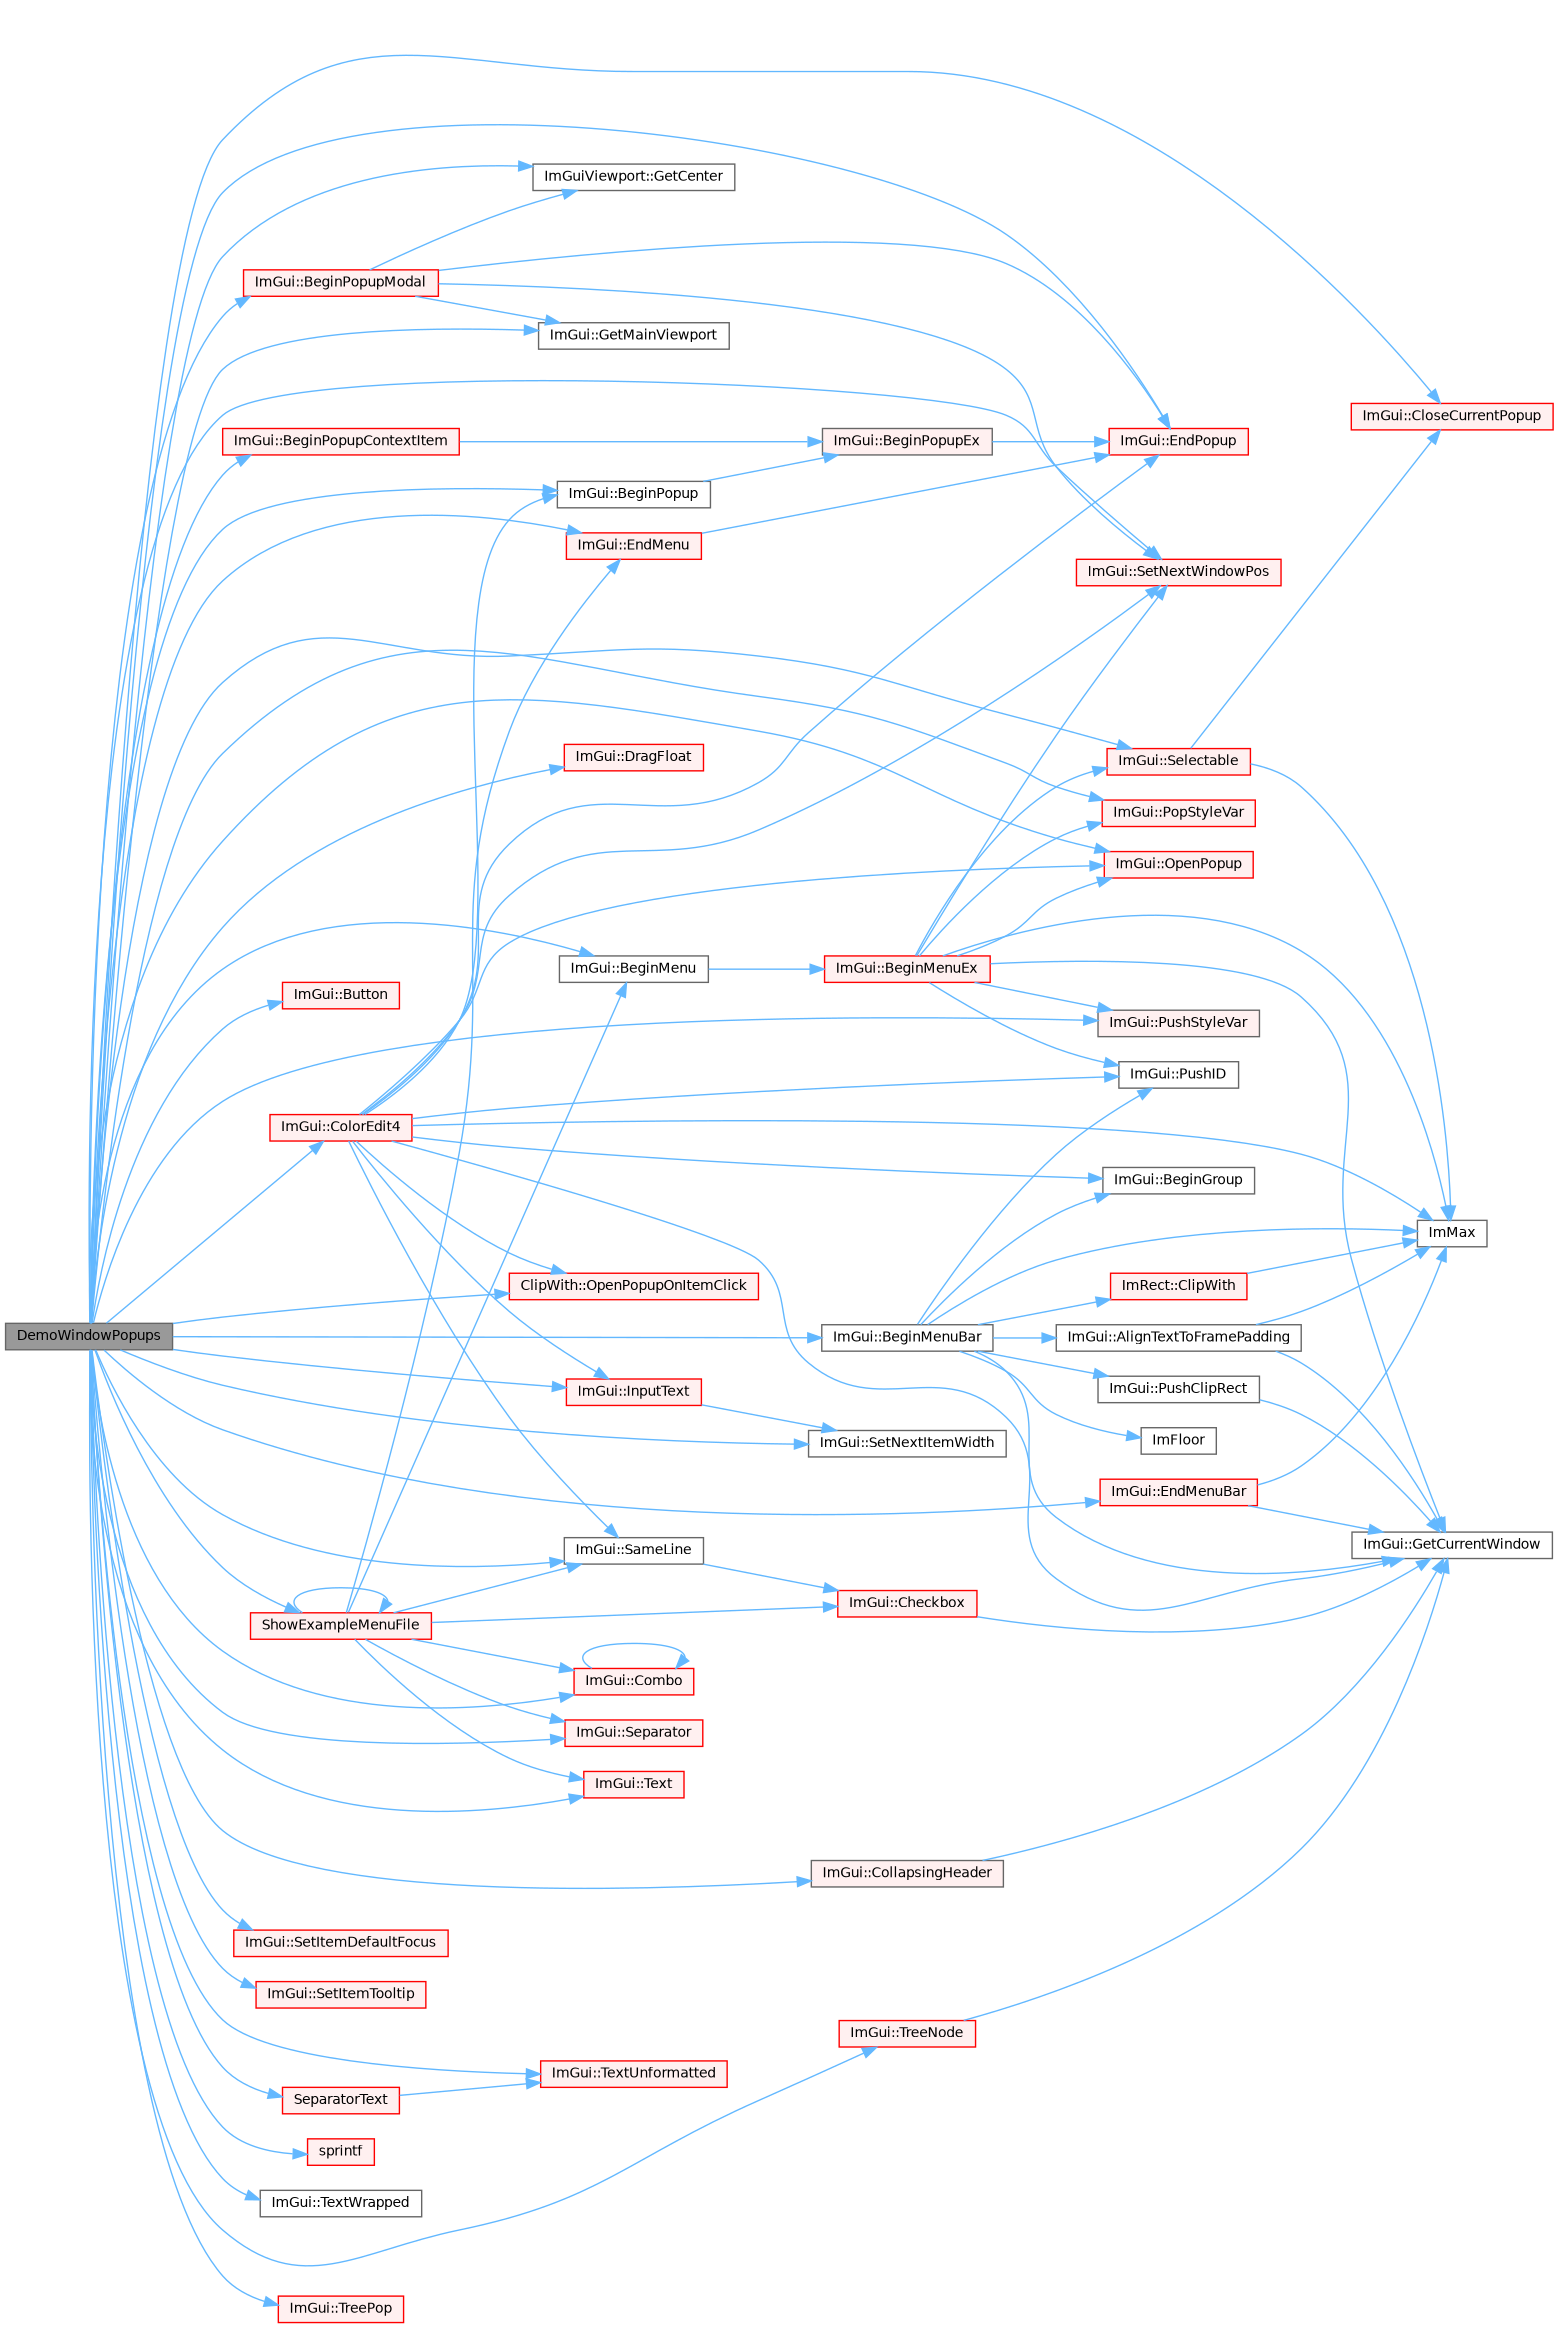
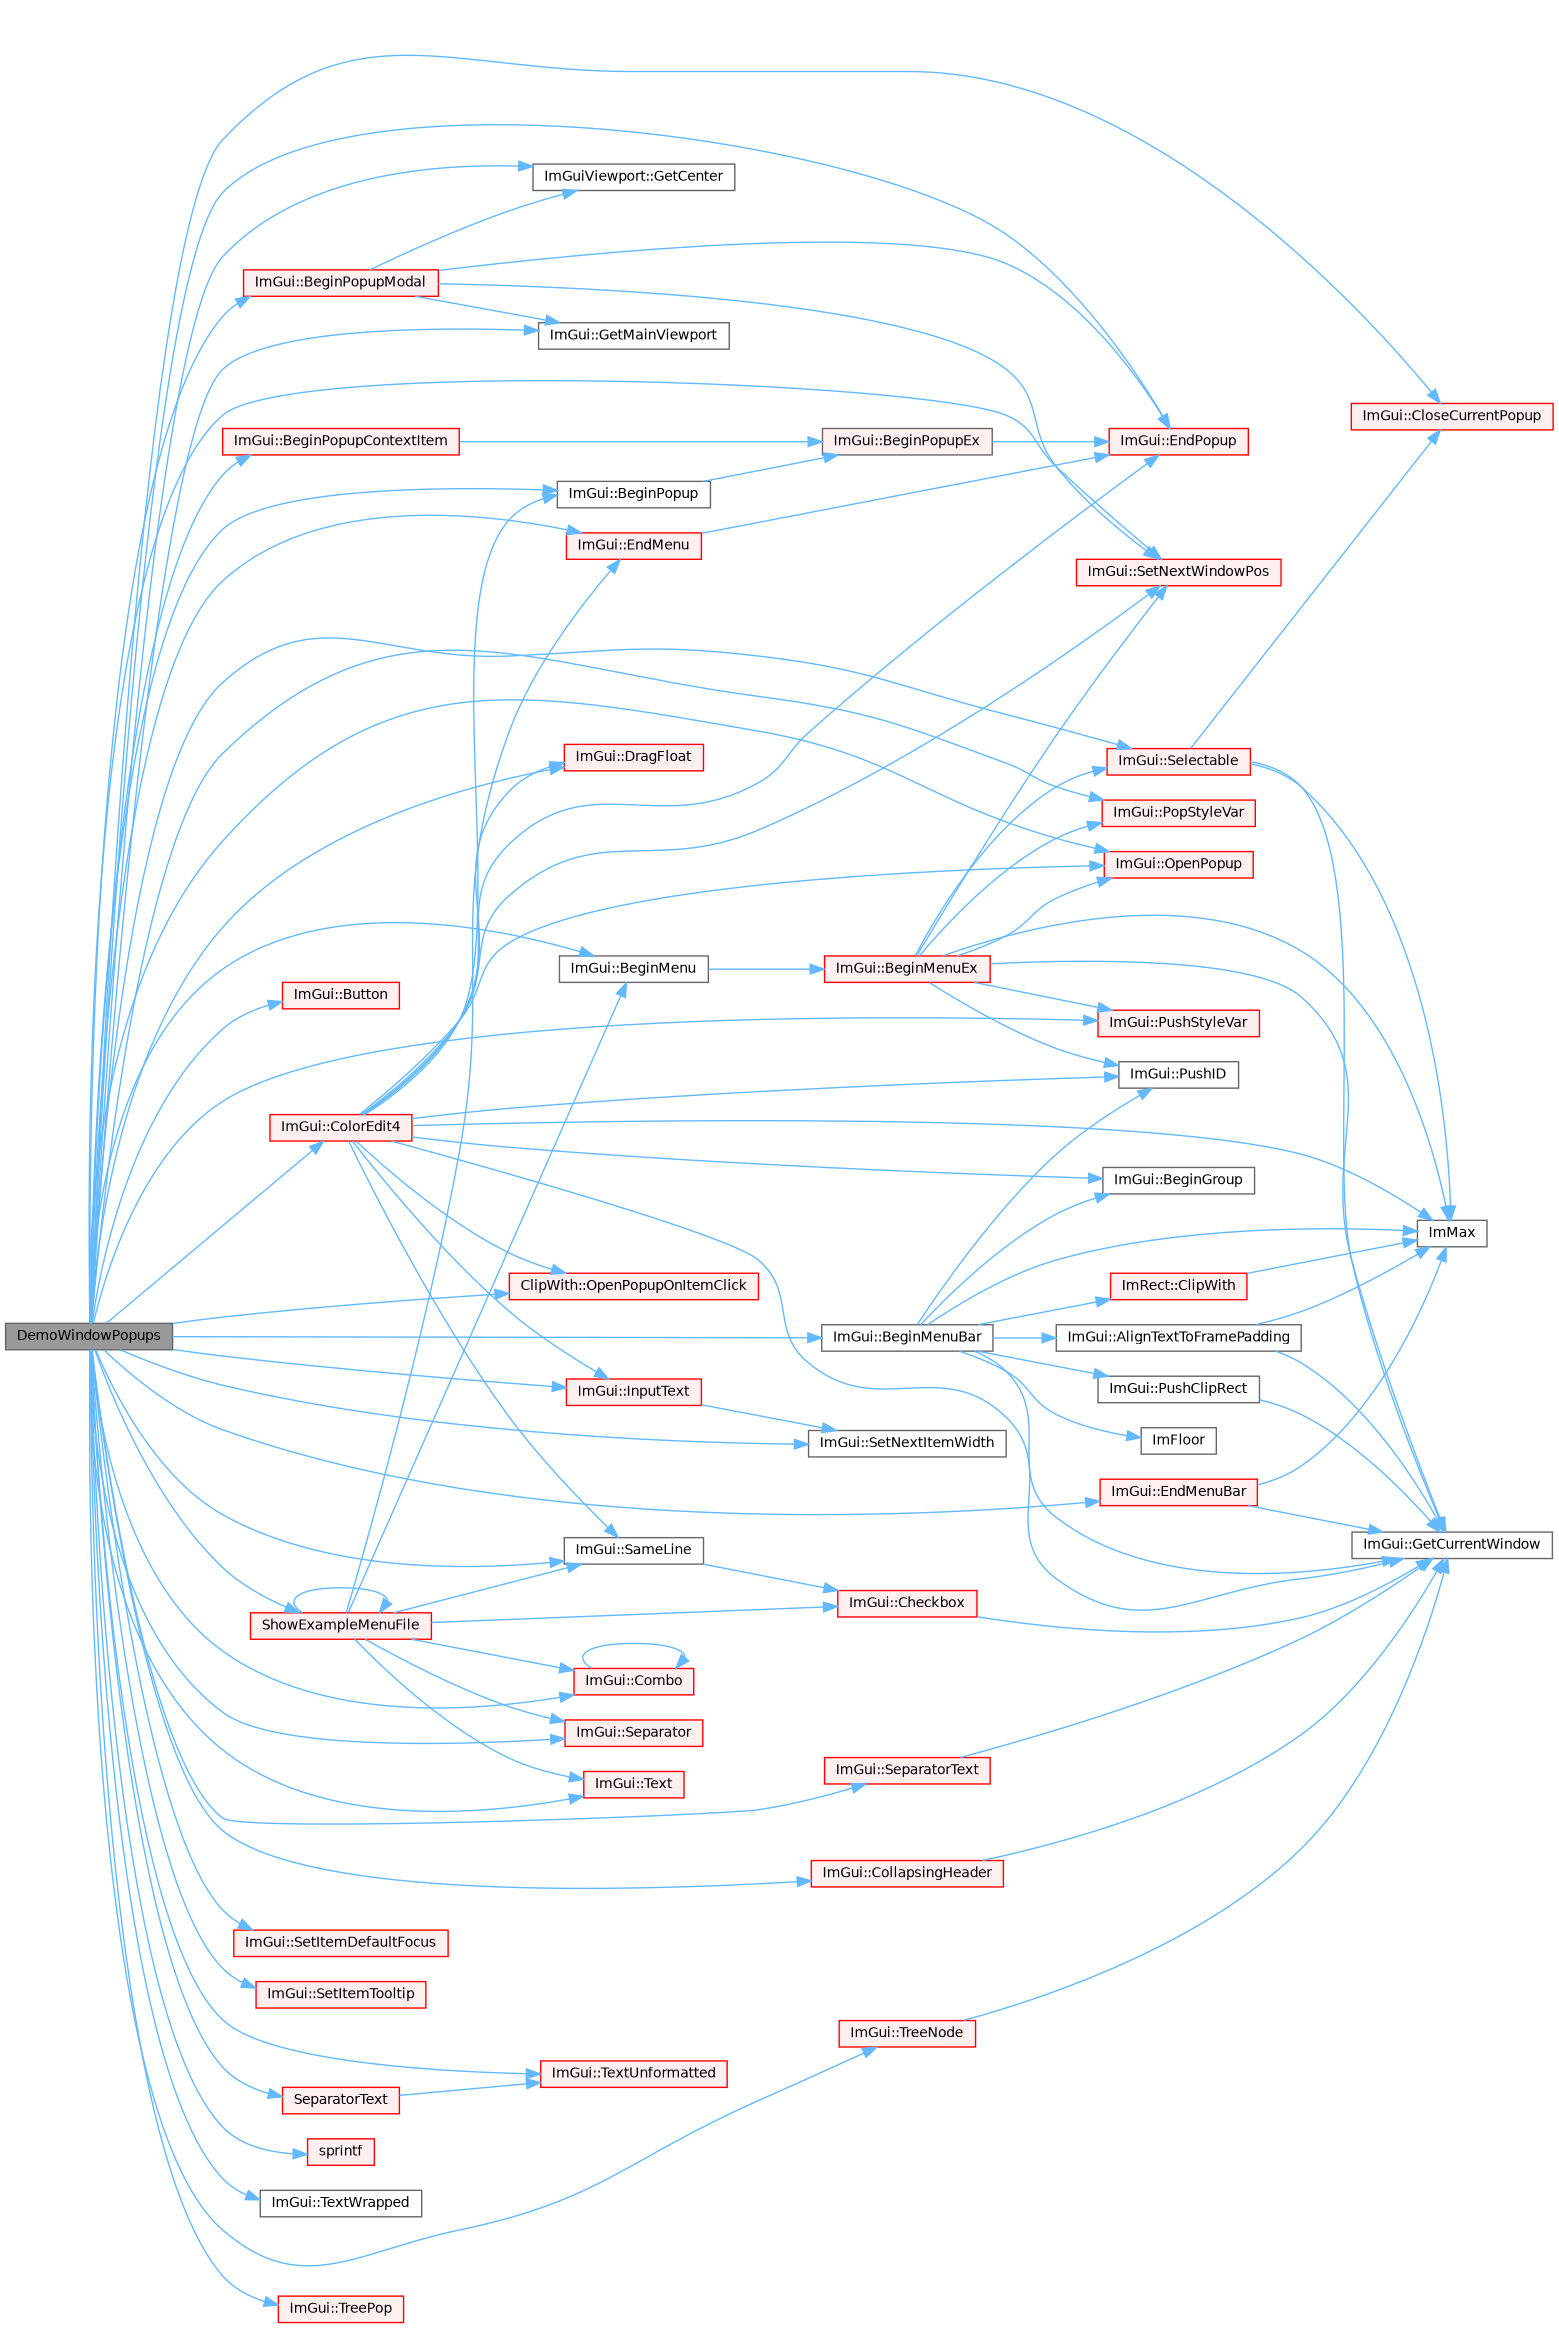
edge "ImGui::ColorEdit4" -> "ImGui::DragFloat": added
node "ImGui::PushStyleVar": color grey40 -> red
edge "ImGui::Selectable" -> "ImGui::GetCurrentWindow": added
node "ImGui::SeparatorText": added
node "ImGui::CollapsingHeader": color grey40 -> red
